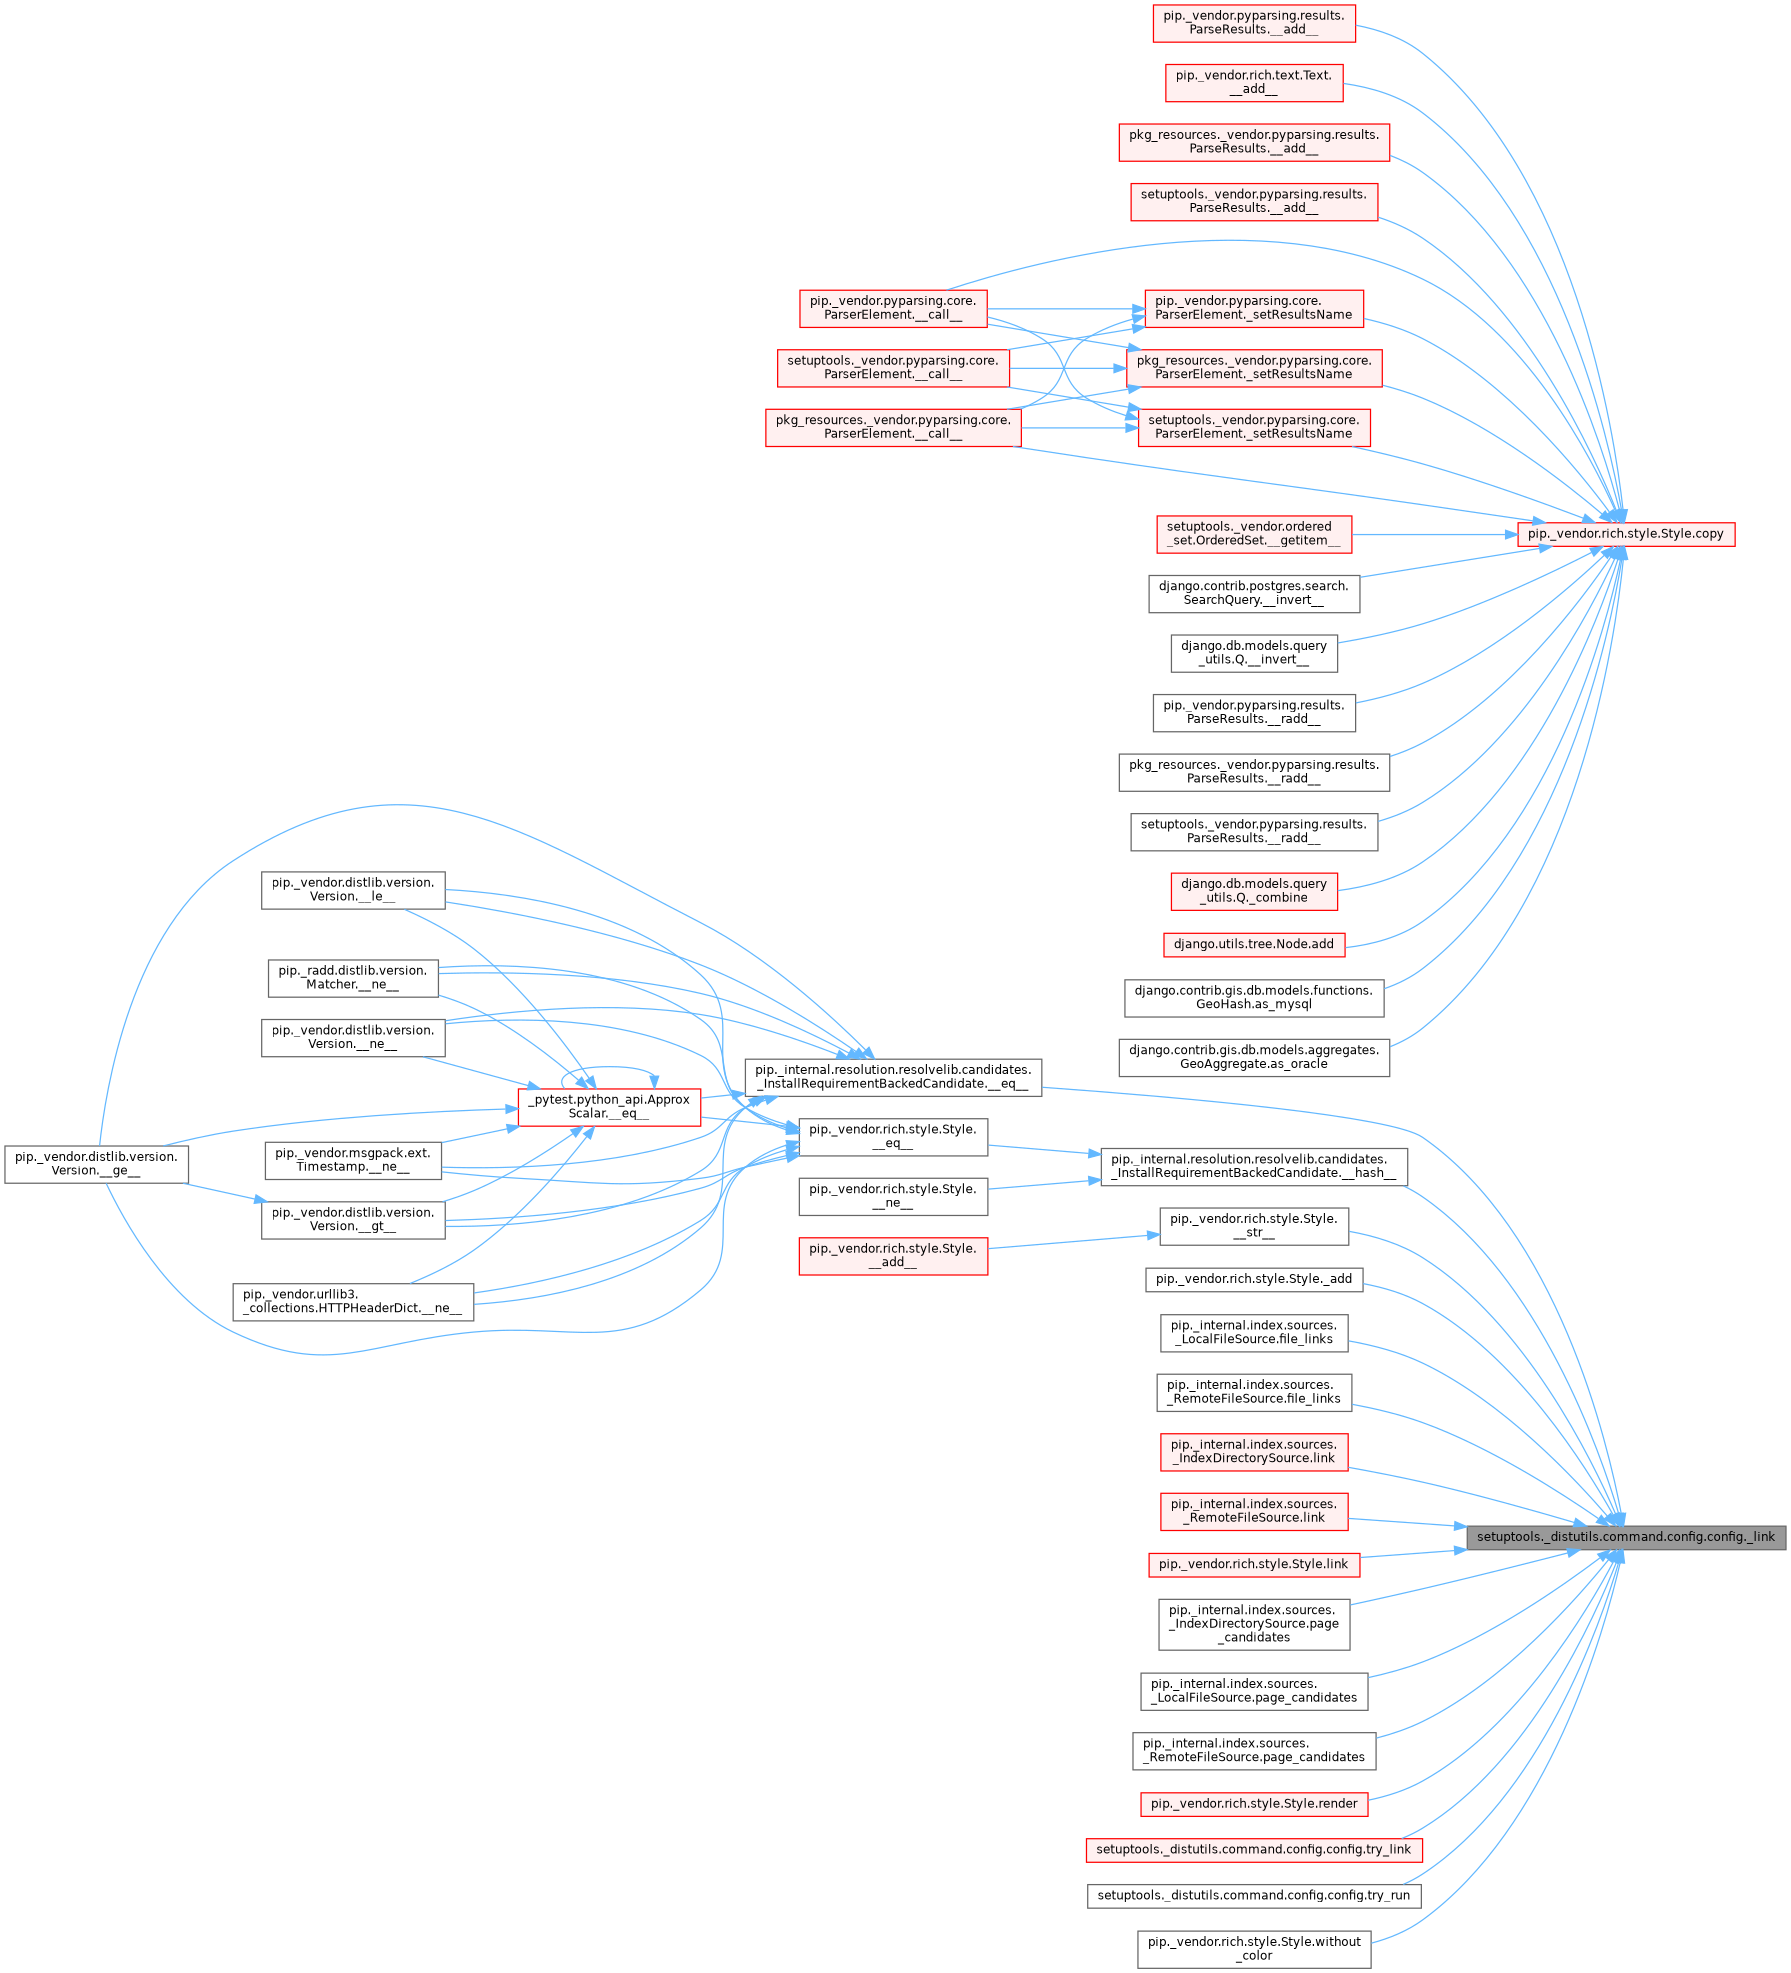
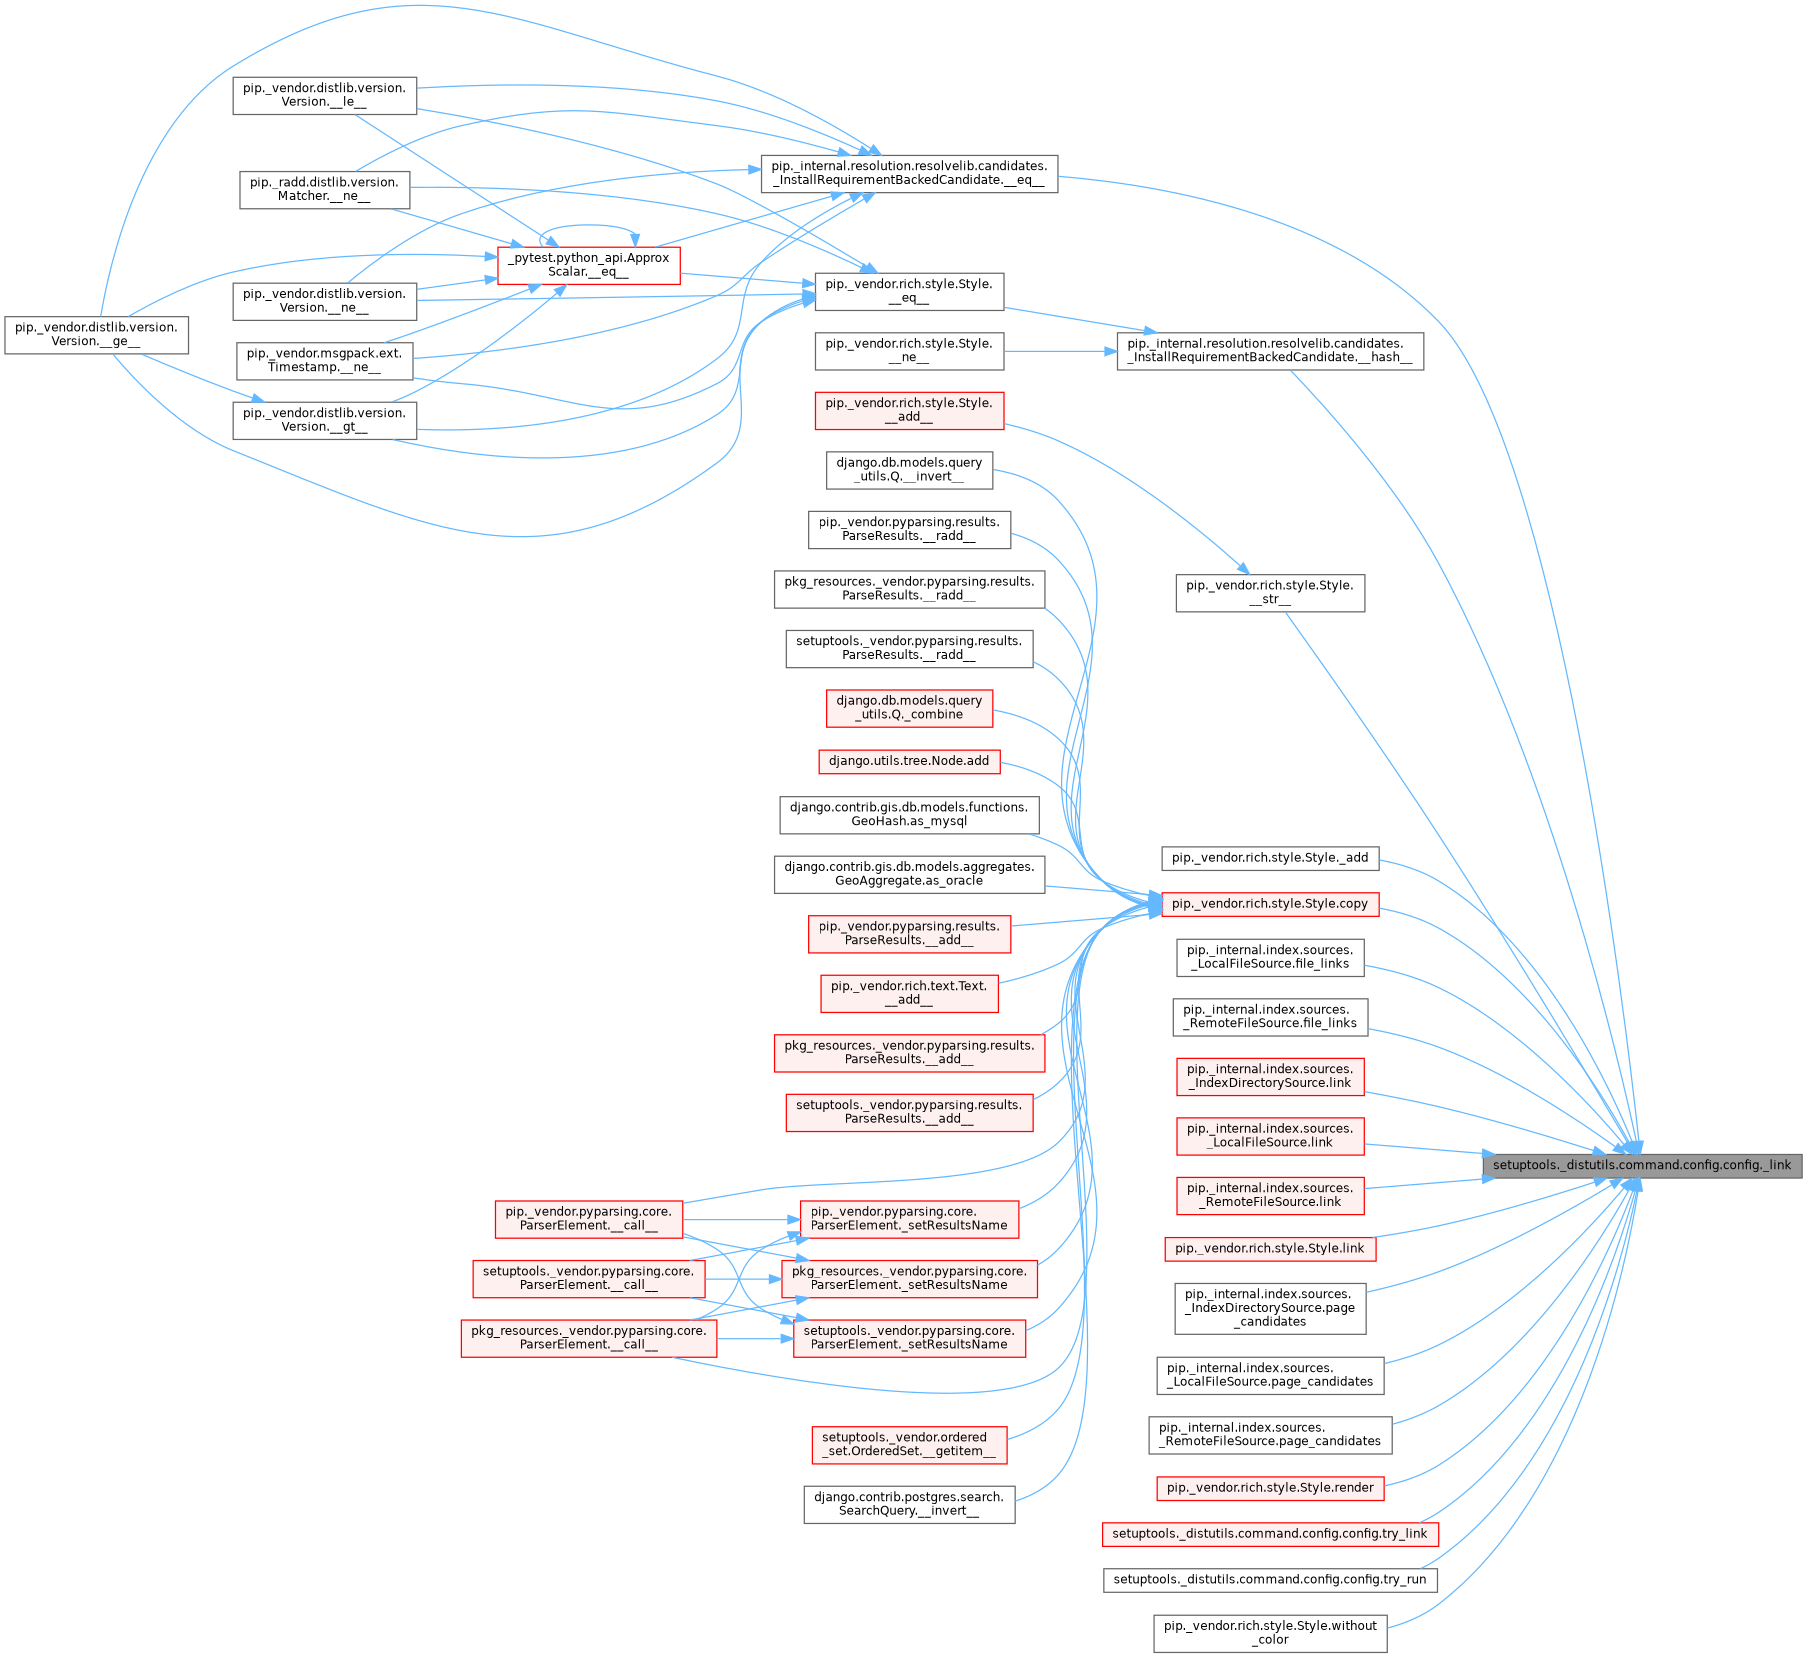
edge "pip._vendor.rich.style.Style.copy" -> "setuptools._distutils.command.config.config._link": added
node "pip._internal.index.sources. _LocalFileSource.link": added
node "pip._vendor.urllib3. _collections.HTTPHeaderDict.__ne__": removed
